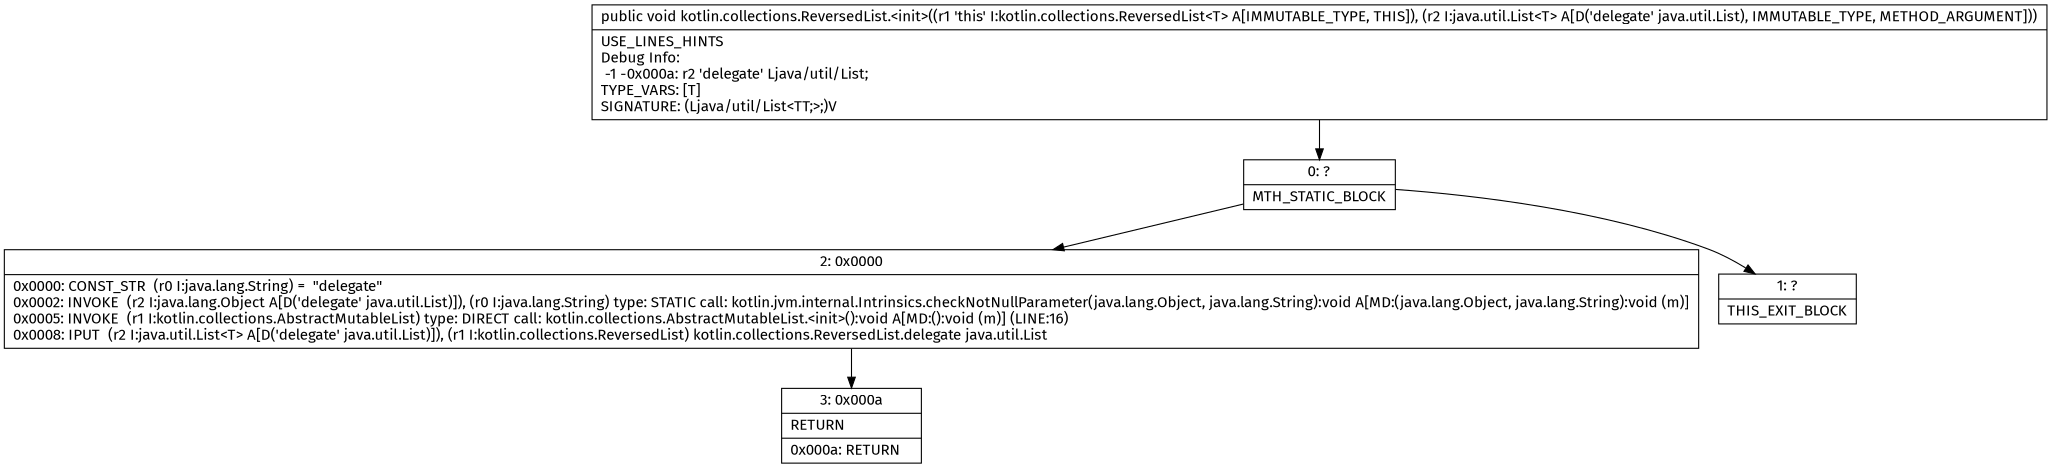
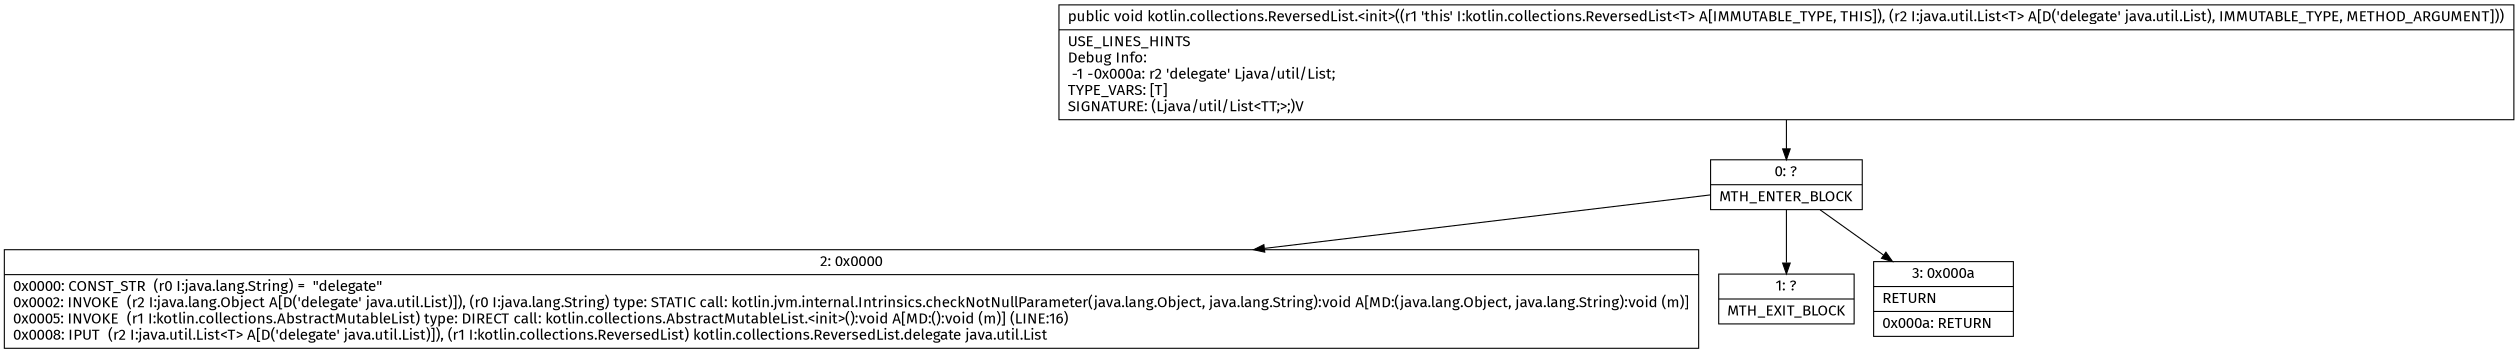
node "0: ?": text "MTH_STATIC_BLOCK" -> "MTH_ENTER_BLOCK"
node "1: ?": text "THIS_EXIT_BLOCK" -> "MTH_EXIT_BLOCK"
edge "2: 0x0000" -> "3: 0x000a": now "0: ?" -> "3: 0x000a"
